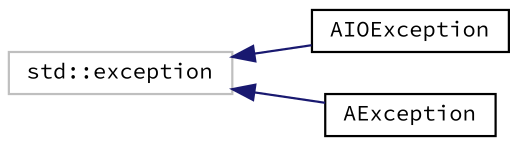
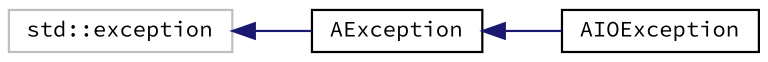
edge "AIOException" -> "std::exception": now "AIOException" -> "AException"
